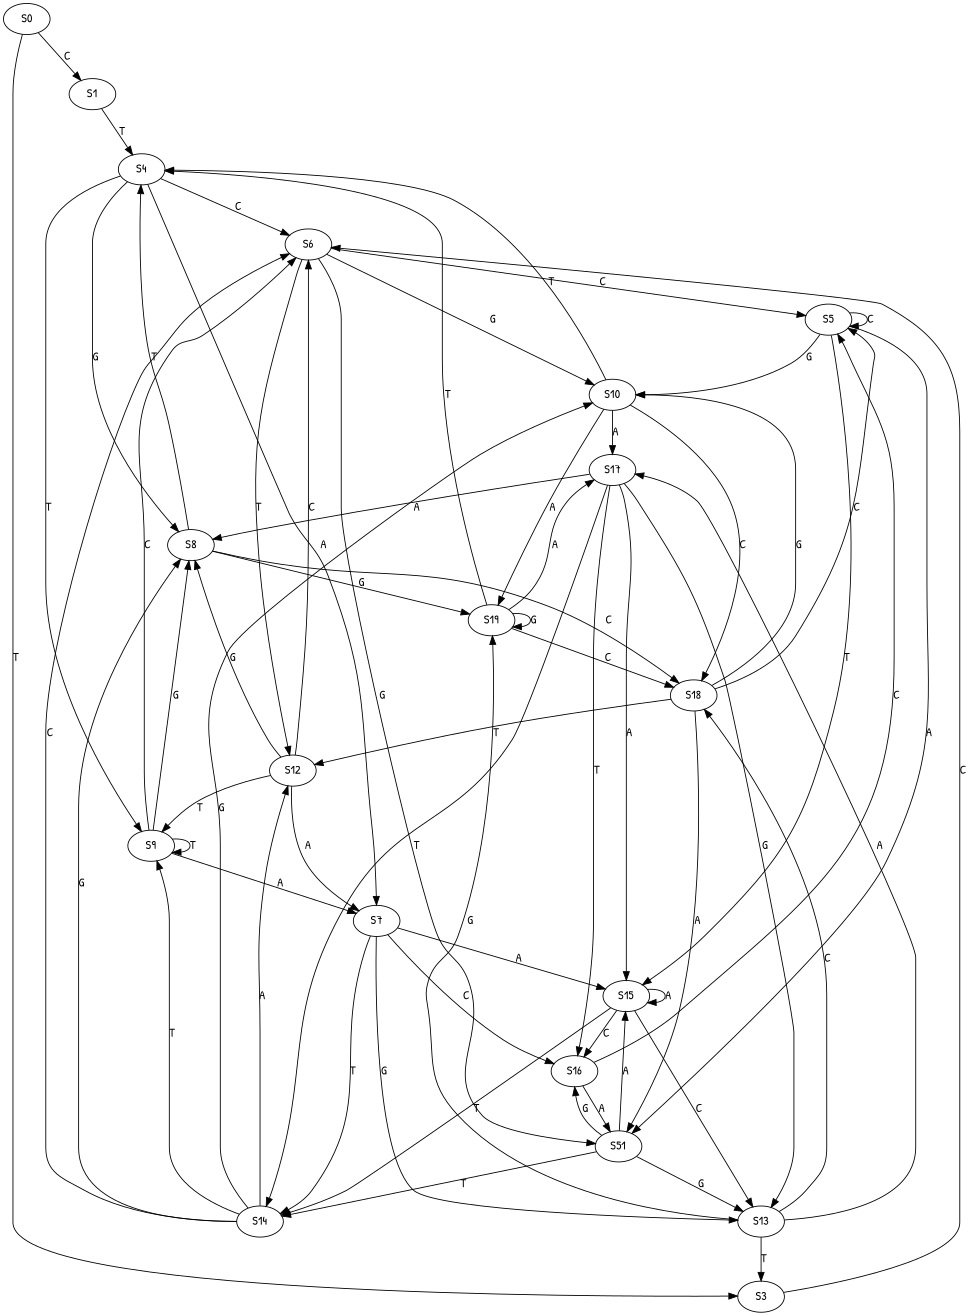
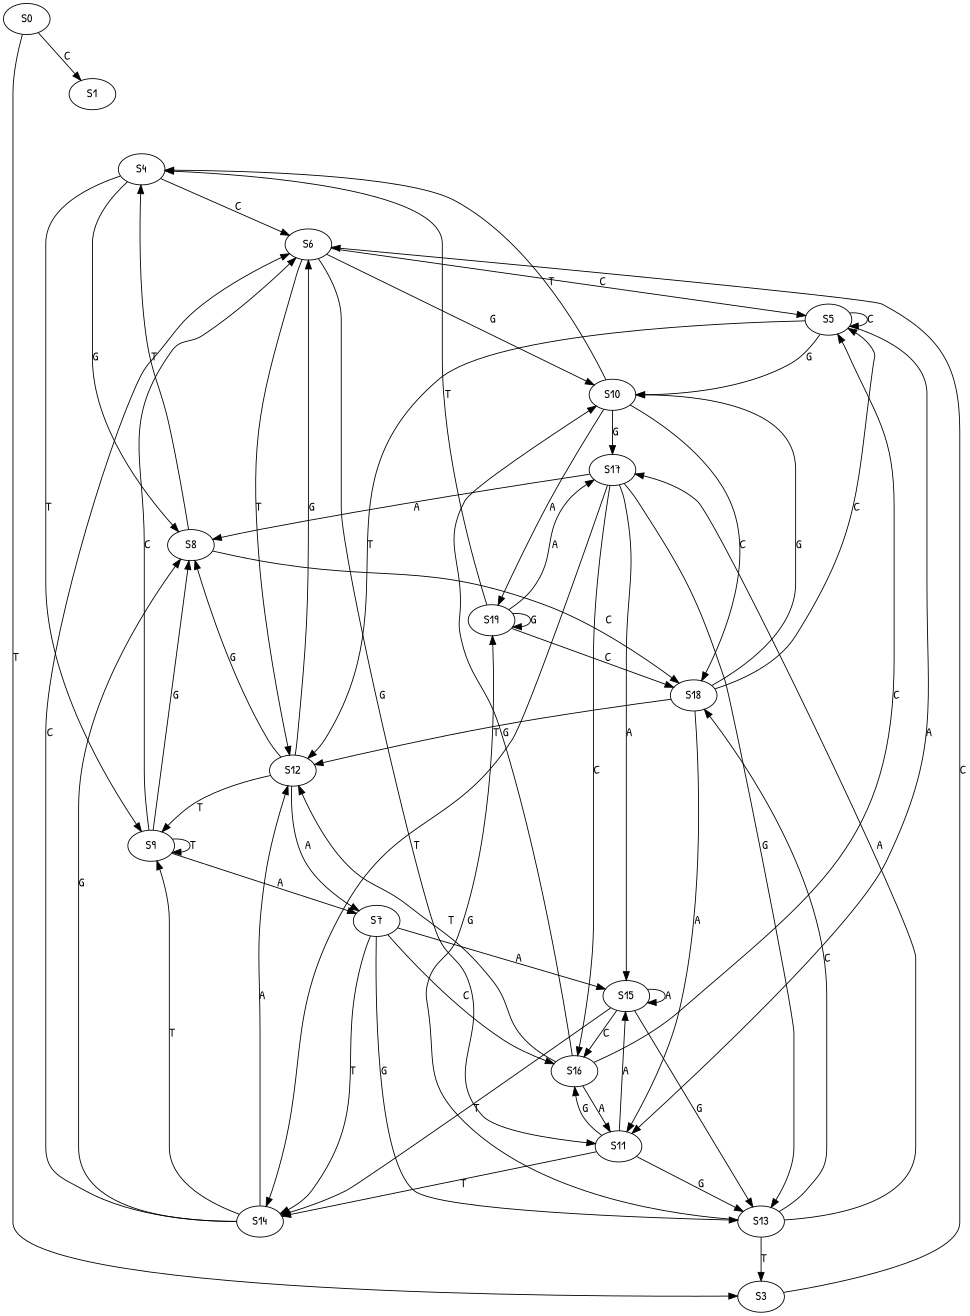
edge "S1" -> "S4": removed, label "T"
edge "S10" -> "S17": label "A" -> "G"
edge "S12" -> "S6": label "C" -> "G"
edge "S4" -> "S7": removed, label "A"
edge "S8" -> "S19": removed, label "G"
edge "S5" -> "S15": now "S5" -> "S12"
edge "S14" -> "S10": now "S16" -> "S10"
edge "S17" -> "S16": label "T" -> "C"
edge "S16" -> "S12": added, label "T"
edge "S15" -> "S13": label "C" -> "G"
node "S51": label "S51" -> "S11"
